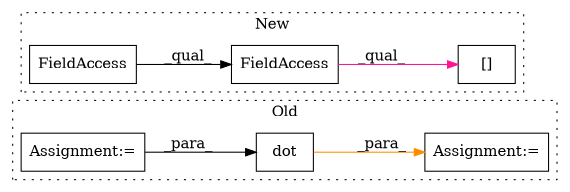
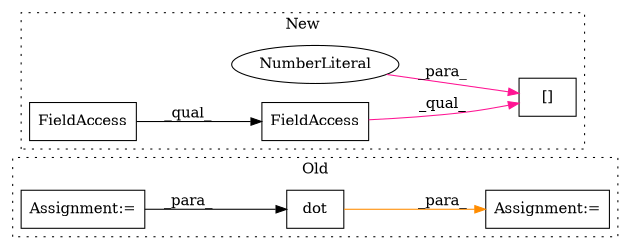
node "NumberLiteral": added
